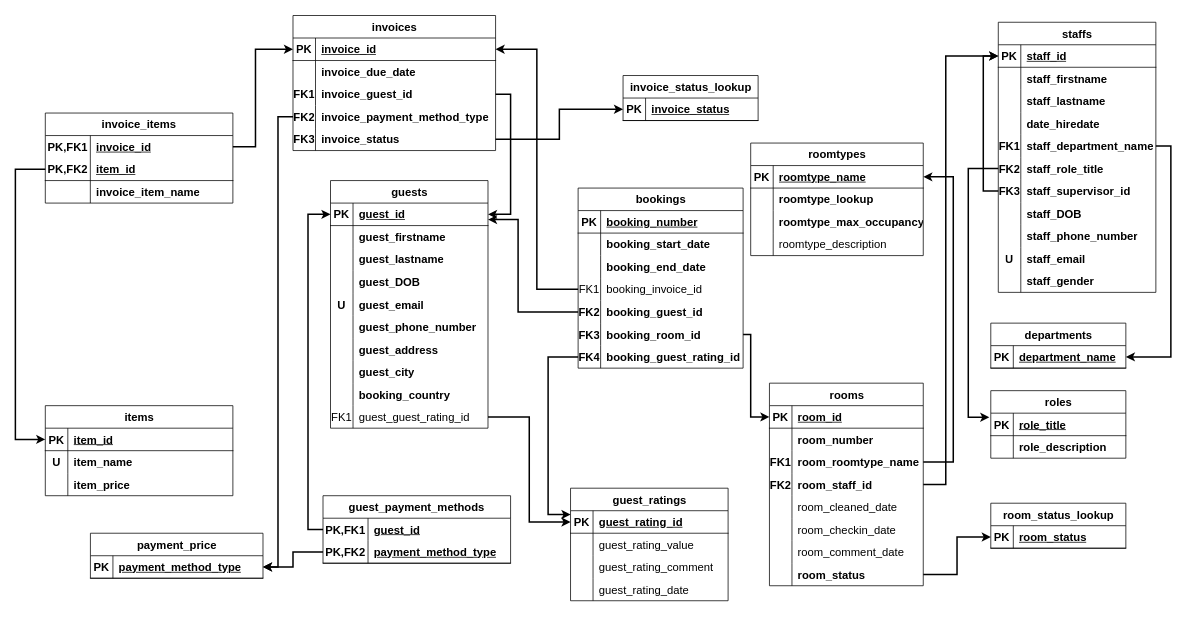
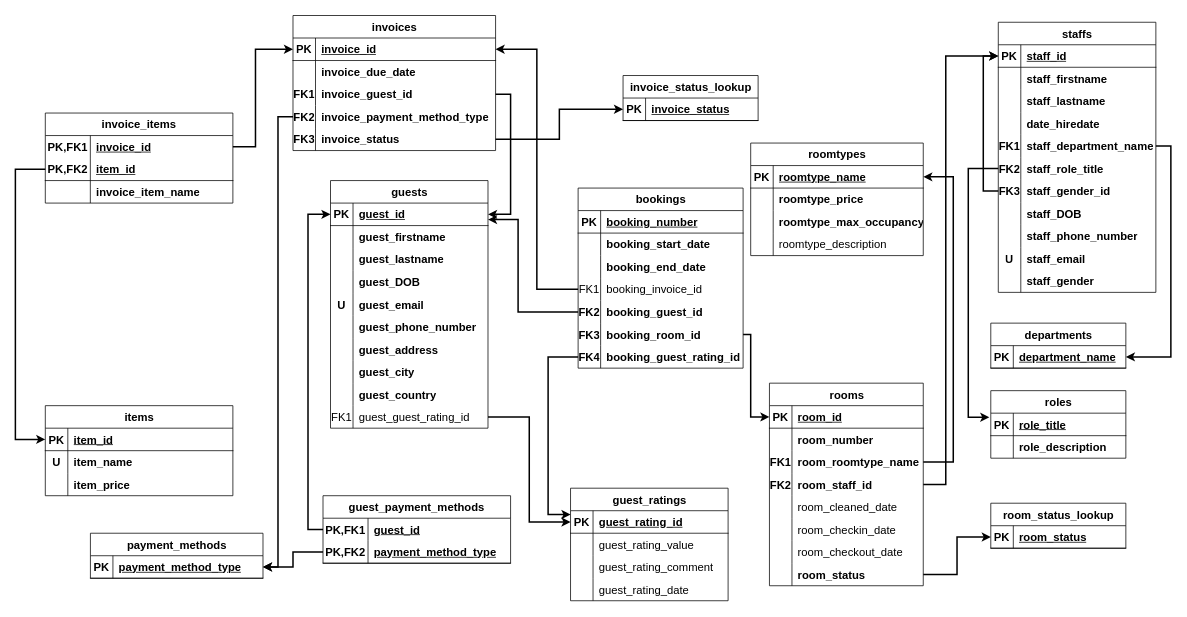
node "staff_supervisor_id": label "staff_supervisor_id" -> "staff_gender_id"
node "roomtype_lookup": label "roomtype_lookup" -> "roomtype_price"
node "booking_country": label "booking_country" -> "guest_country"
node "payment_price": label "payment_price" -> "payment_methods"
node "room_comment_date": label "room_comment_date" -> "room_checkout_date"
